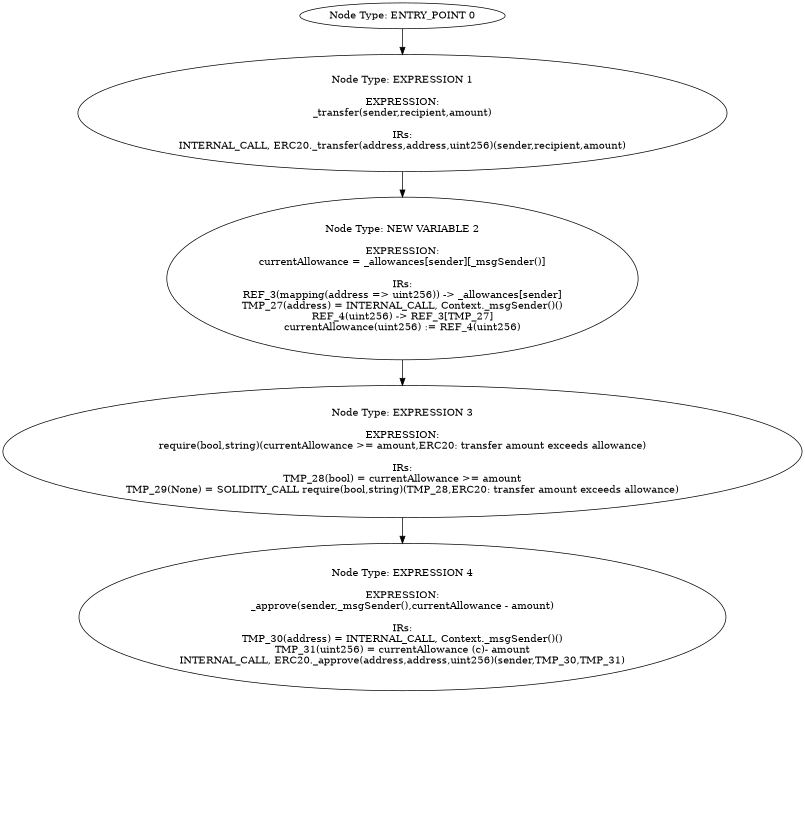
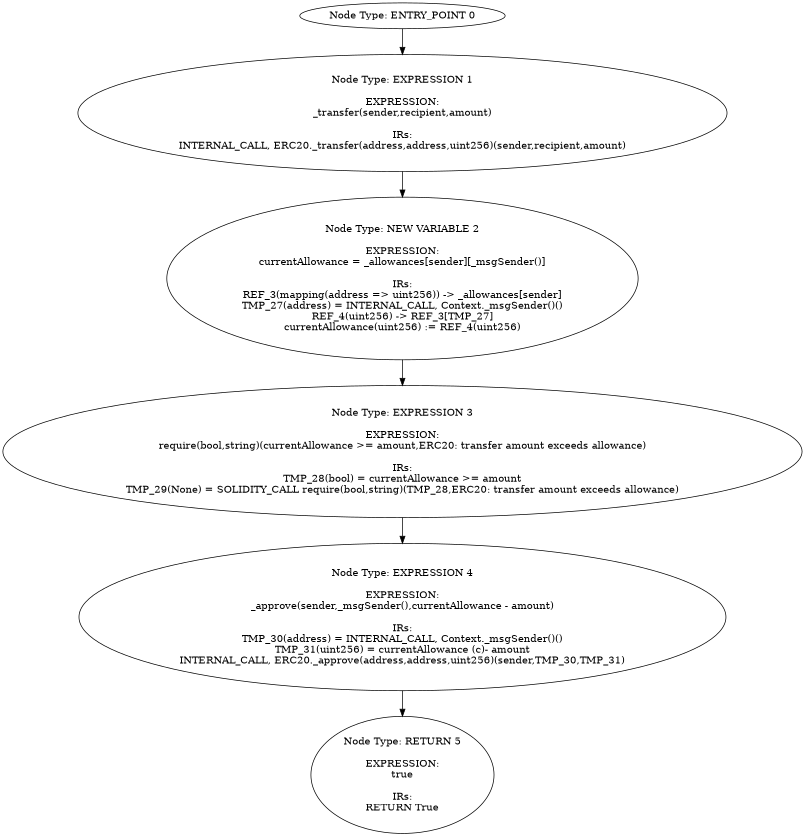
node "Node Type: RETURN 5 EXPRESSION: true IRs: RETURN True": added
